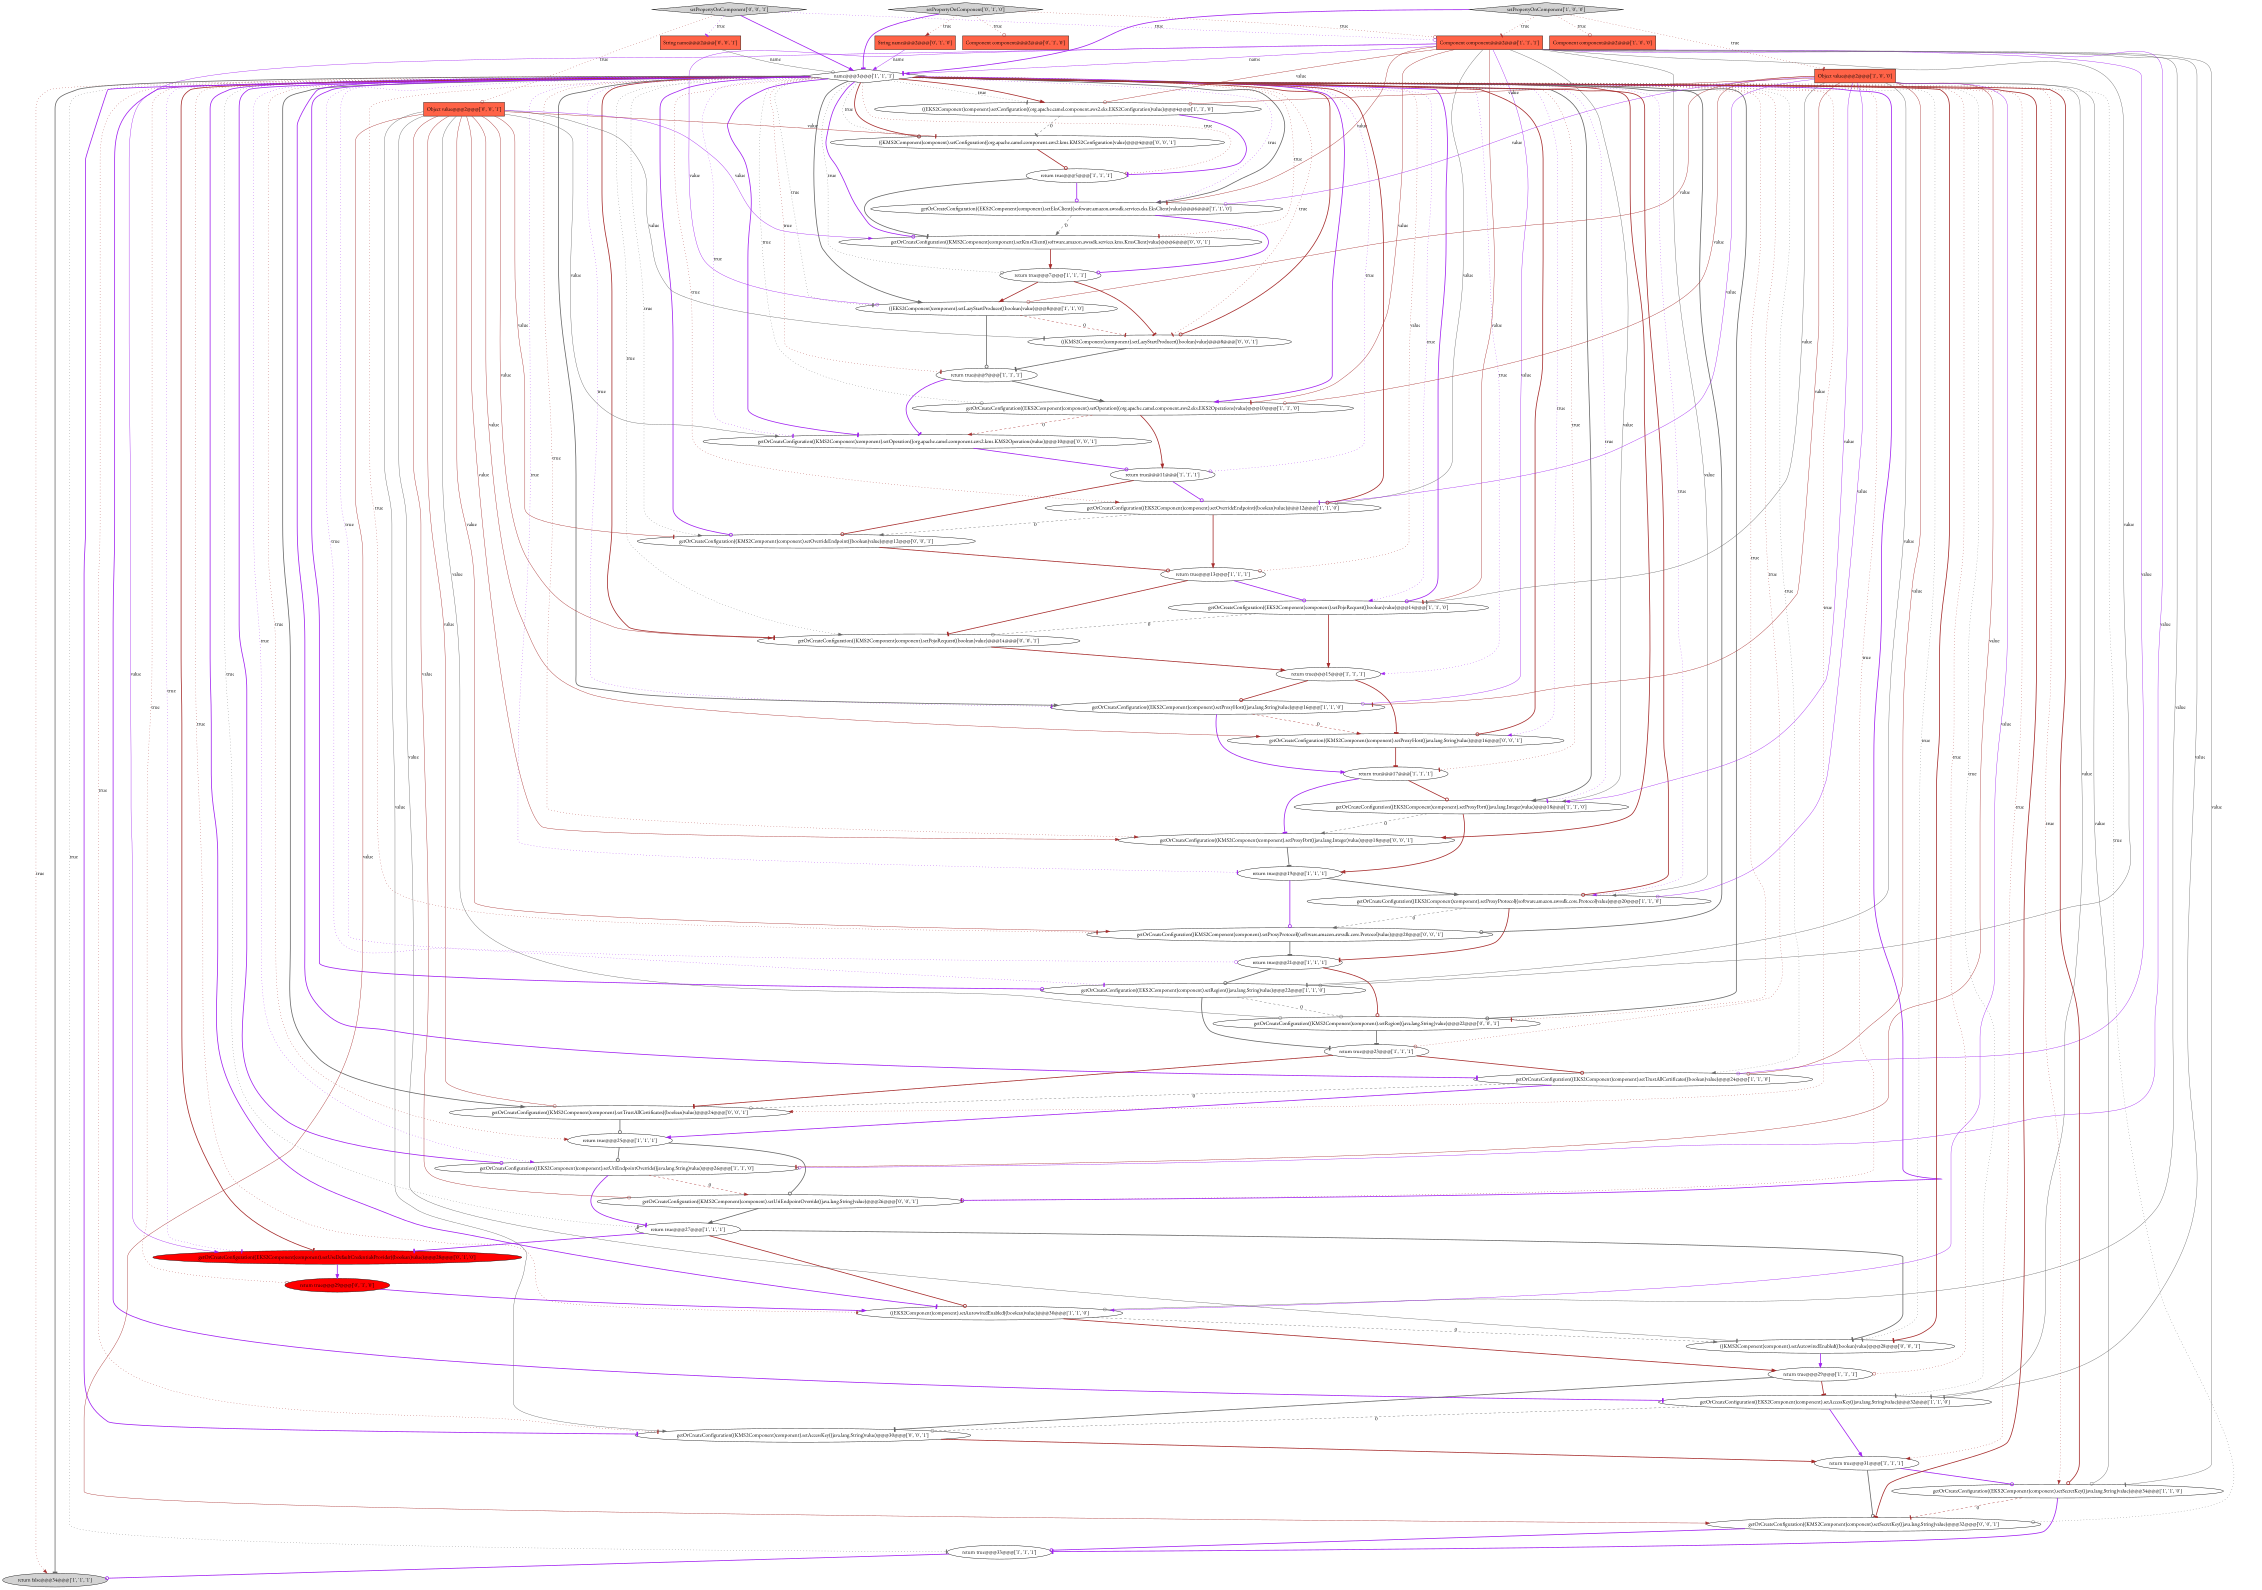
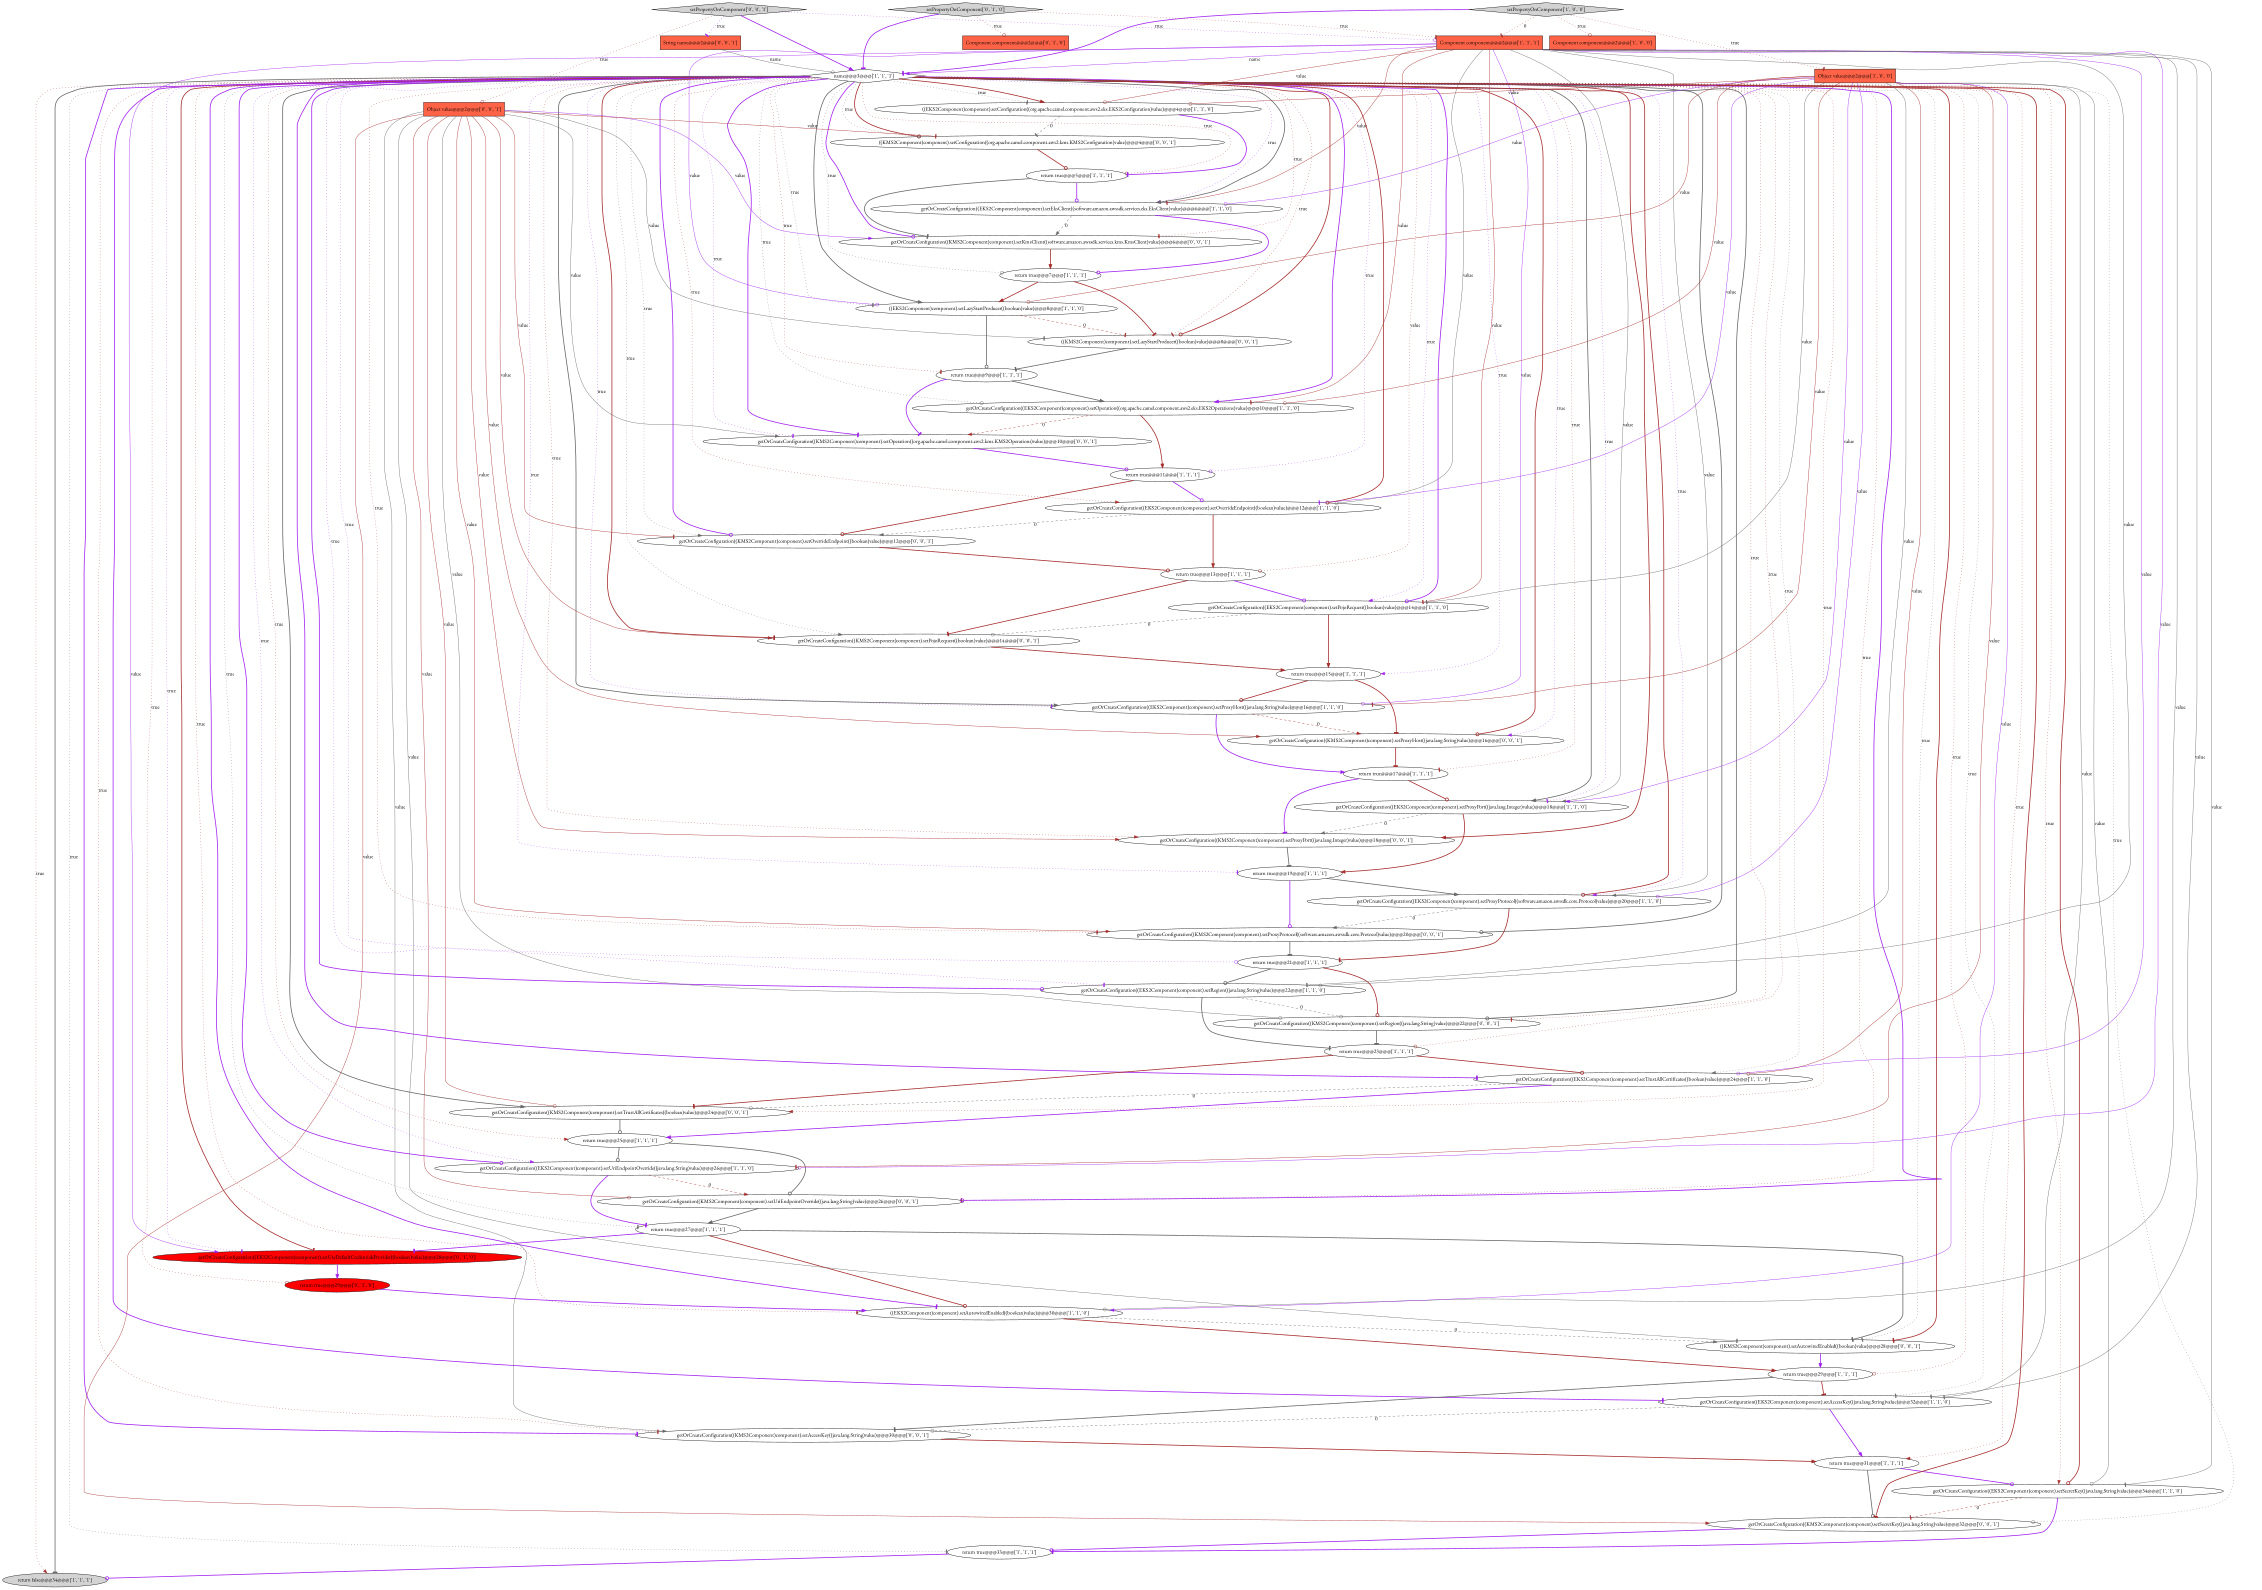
edge "setPropertyOnComponent['0', '1', '0']" -> "Component component@@@2@@@['1', '1', '1']": arrowhead odot -> tee
edge "setPropertyOnComponent['1', '0', '0']" -> "Component component@@@2@@@['1', '1', '1']": label "true" -> "0"
node "String name@@@2@@@['0', '1', '0']": removed
